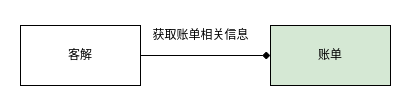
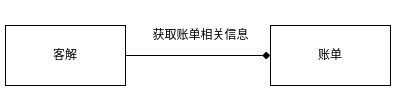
node "客解": moved (81, 56) -> (66, 56)
node "账单": fillcolor #d5e8d4 -> #ffffff
